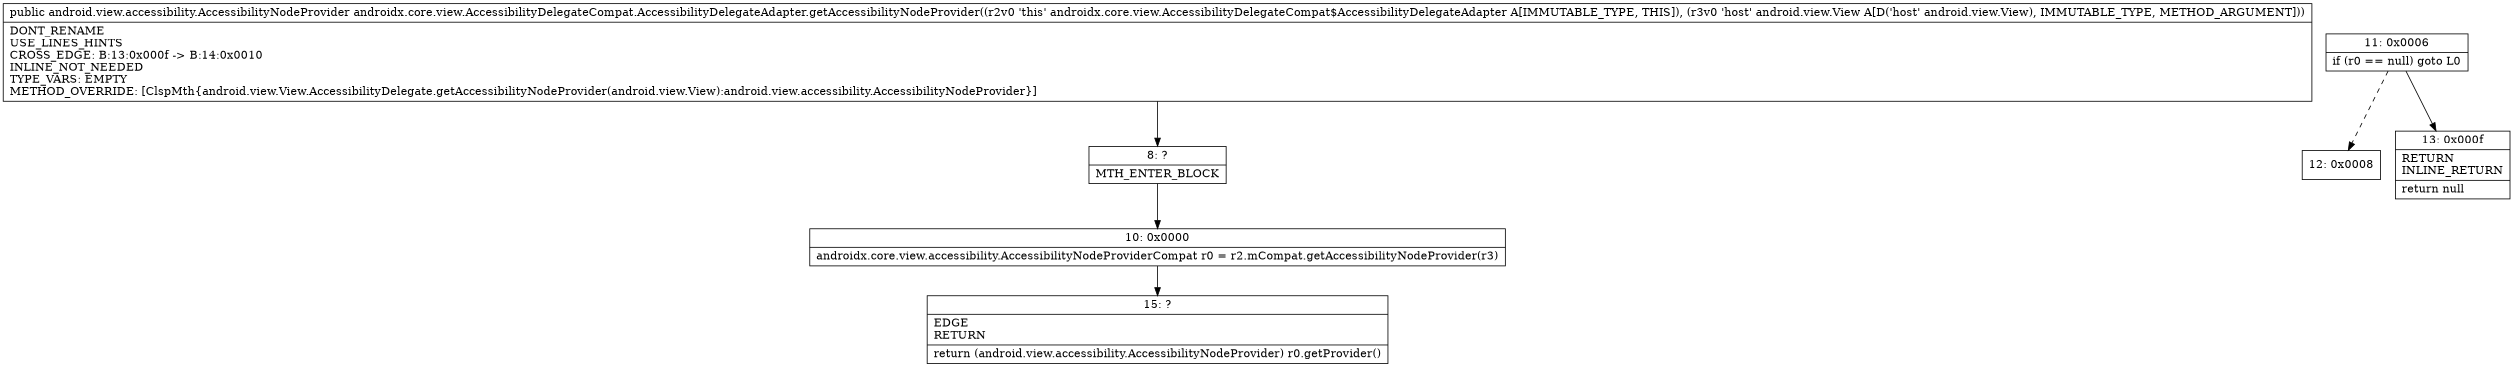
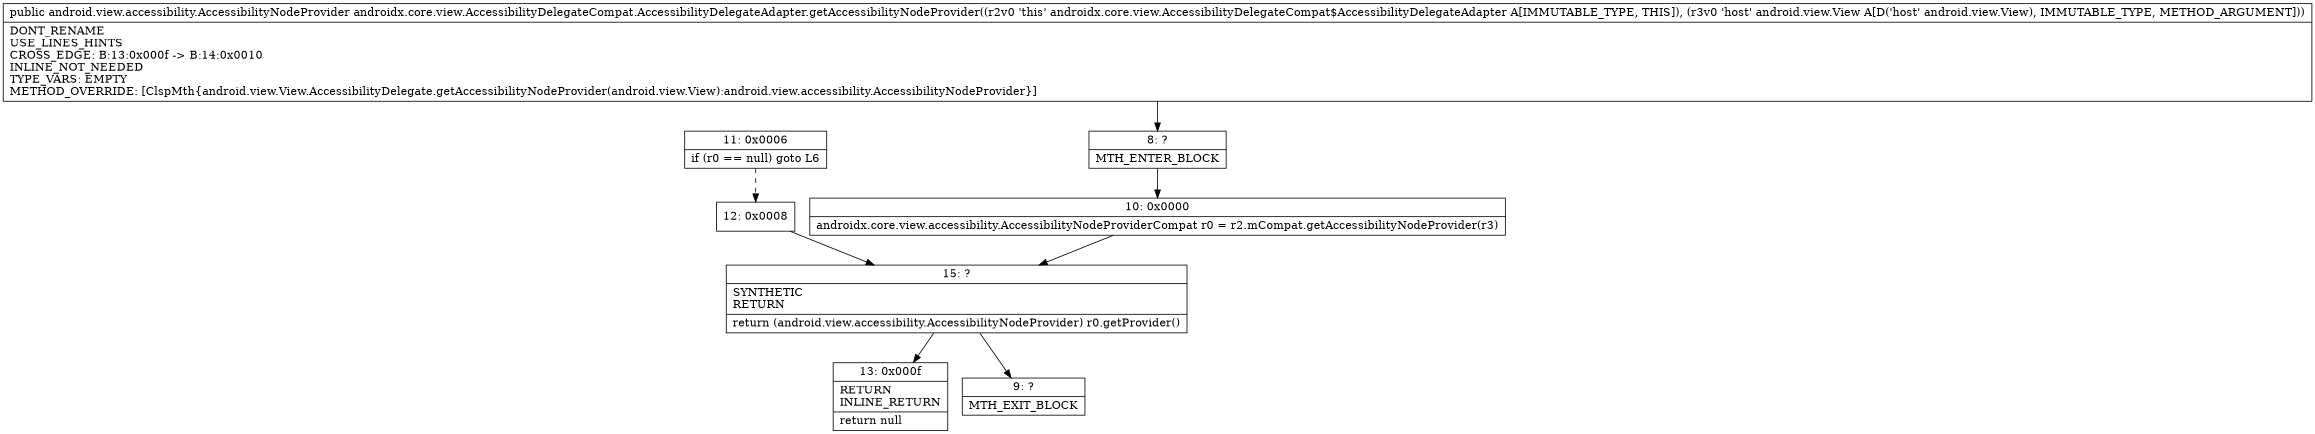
node "11: 0x0006": text "if (r0 == null) goto L0" -> "if (r0 == null) goto L6"
edge "11: 0x0006" -> "13: 0x000f": now "15: ?" -> "13: 0x000f"
edge "12: 0x0008" -> "15: ?": added
node "15: ?": text "EDGE" -> "SYNTHETIC"
node "9: ?": added
